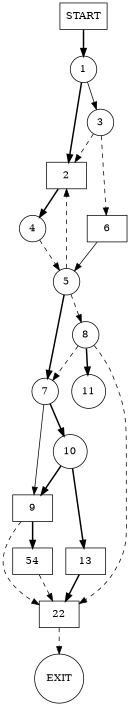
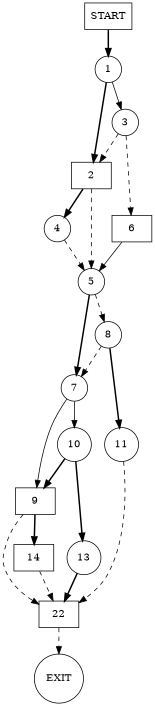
edge "5" -> "2": reversed
edge "7" -> "10": style bold -> solid
edge "8" -> "22": now "11" -> "22"
node "54": label "54" -> "14"
node "13": shape box -> circle
